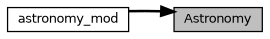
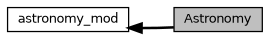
edge "astronomy_mod" -> "Astronomy": reversed
